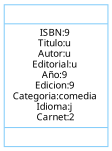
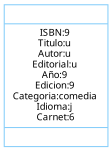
node "ISBN:9": text "Carnet:2" -> "Carnet:6"
